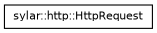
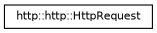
node "sylar::http::HttpRequest": label "sylar::http::HttpRequest" -> "http::http::HttpRequest"
